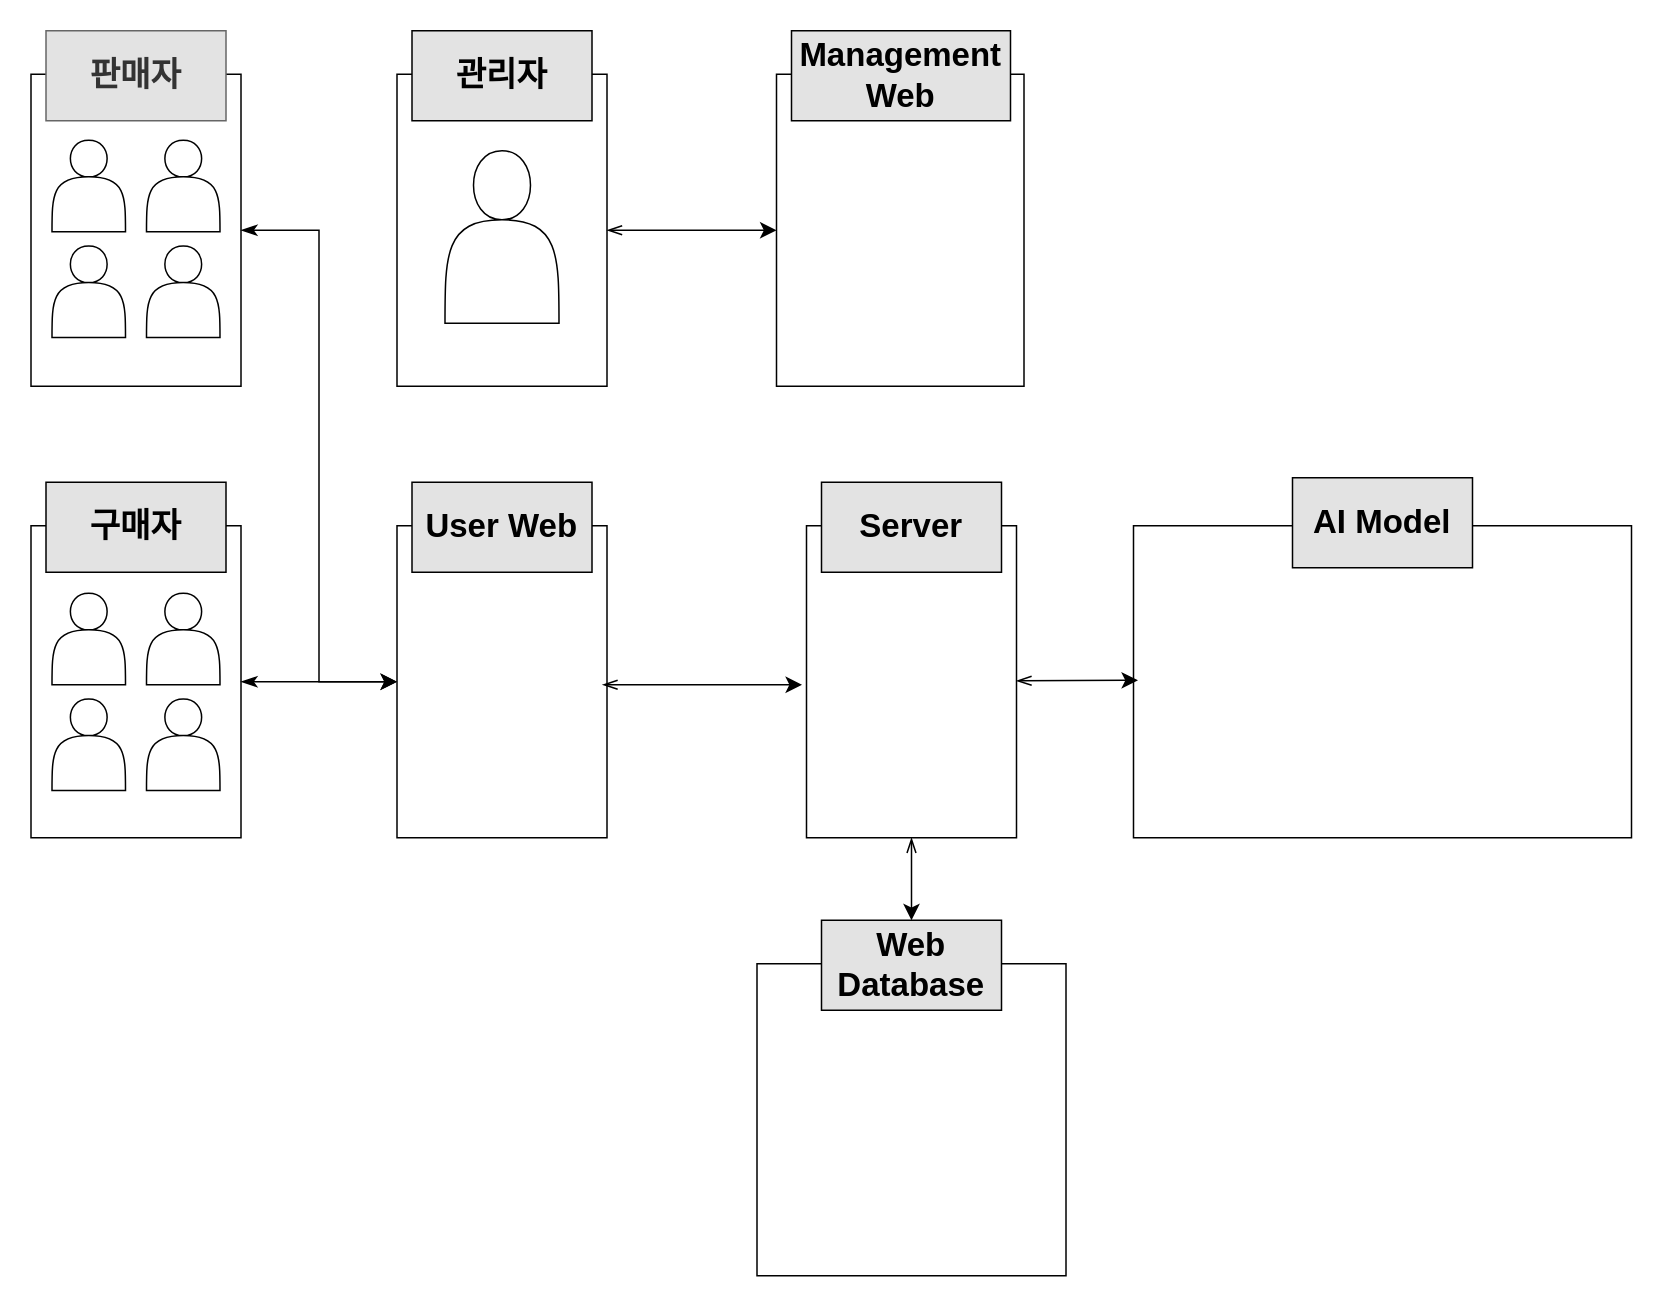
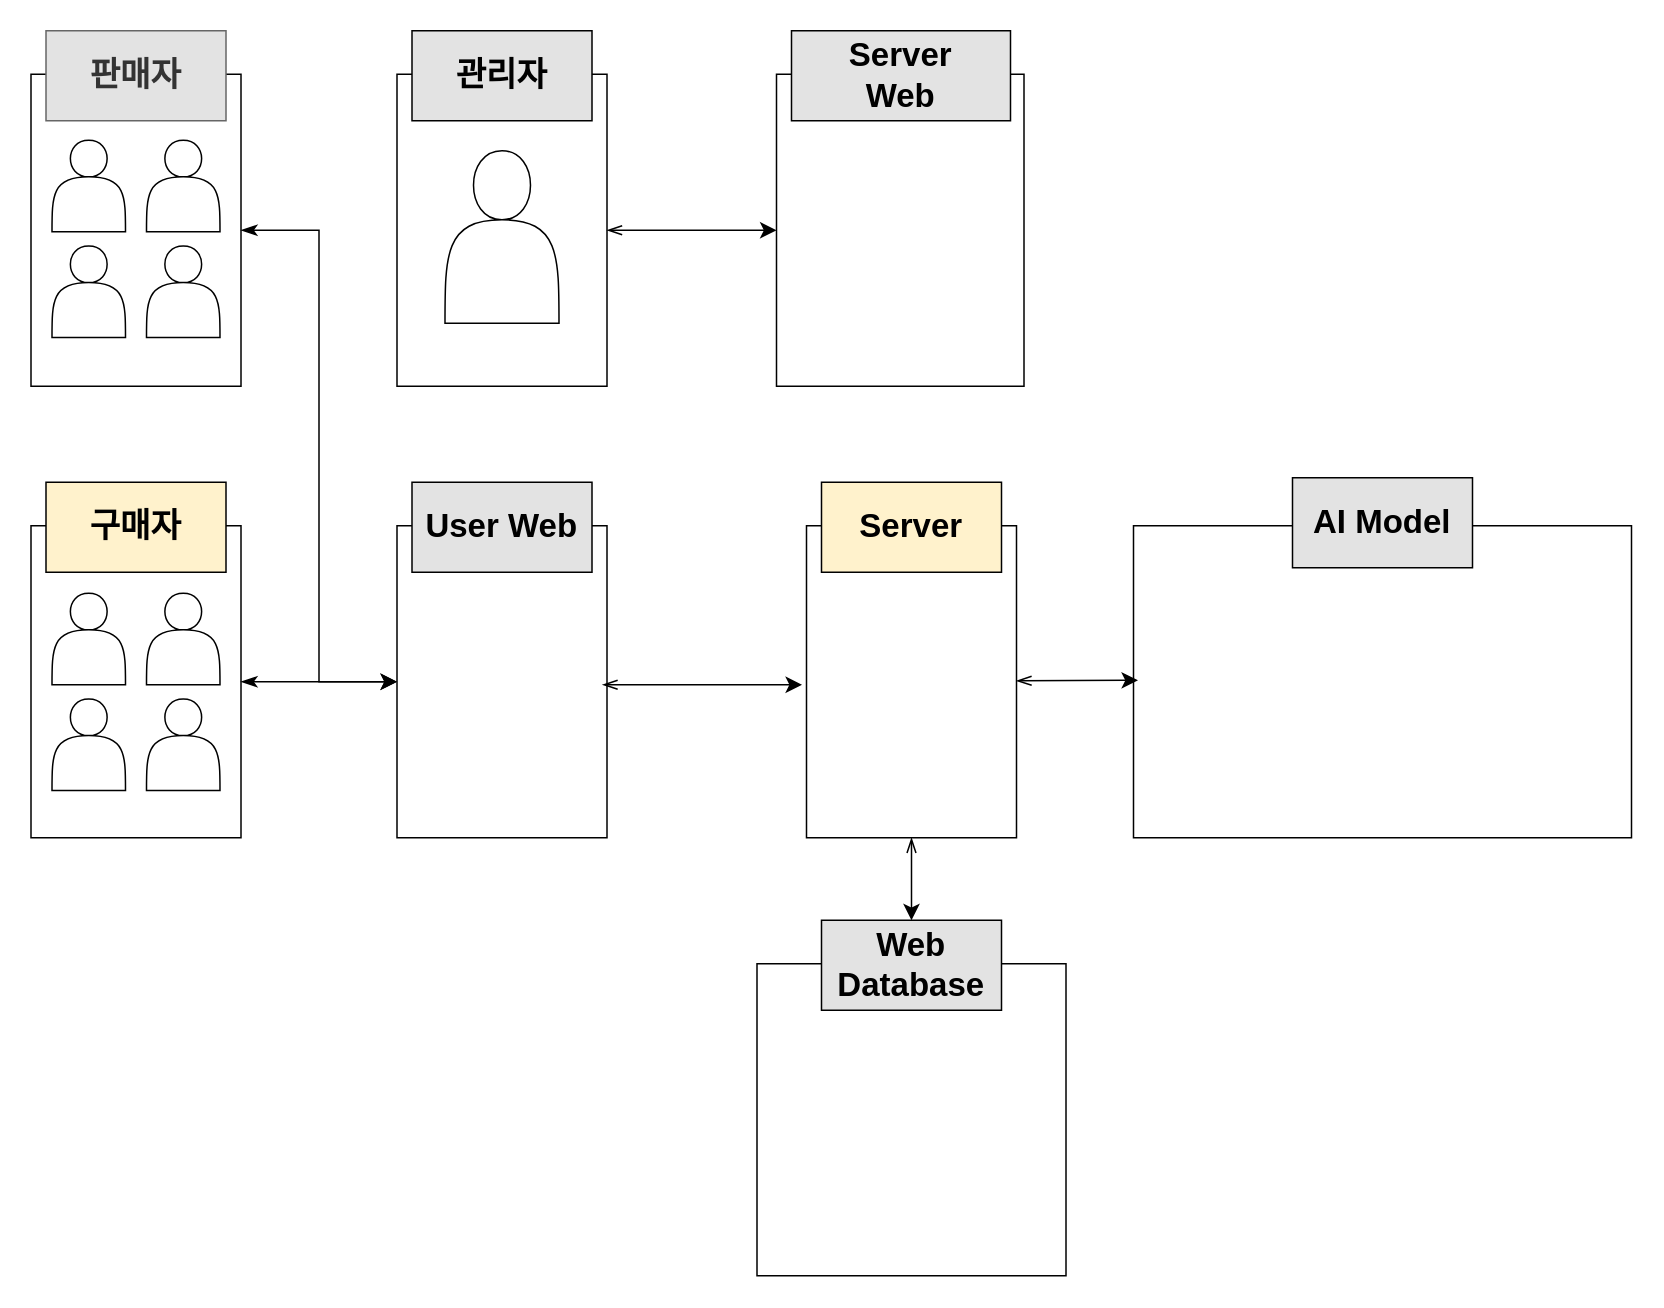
node "Management Web": label "Management Web" -> "Server Web"
node "구매자": fillcolor #e3e3e3 -> #fff2cc
node "Server": fillcolor #e3e3e3 -> #fff2cc
